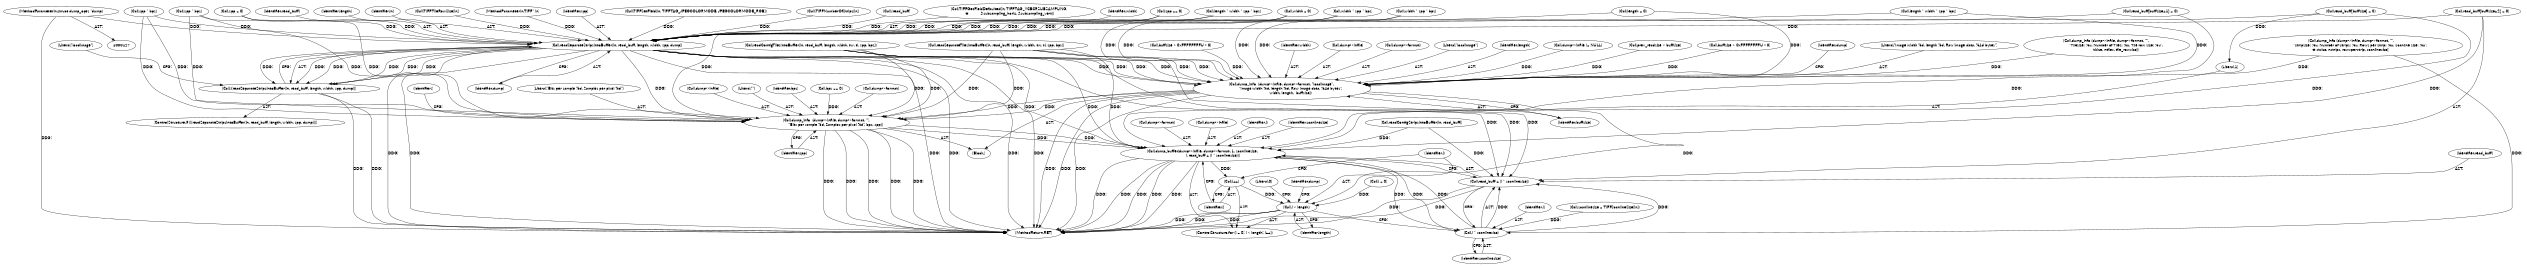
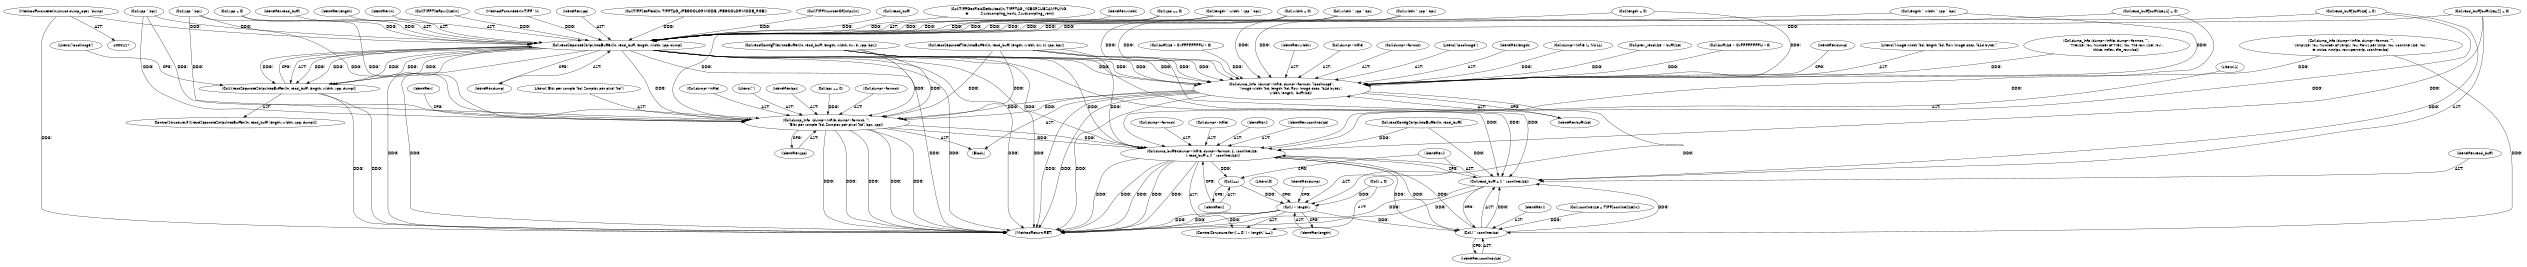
edge "(Call,read_buff[buffsize] = 0)" -> "(Literal,1)": now "(Call,read_buff[buffsize] = 0)" -> "(Call,read_buff + (i * scanlinesize))"
edge "(Call,i++)" -> "(ControlStructure,for (i = 0; i < length; i++))": now "(Call,i = 0)" -> "(ControlStructure,for (i = 0; i < length; i++))"
edge "(Call,i < length)" -> "(Call,i * scanlinesize)": label "CFG: " -> "DDG: "
